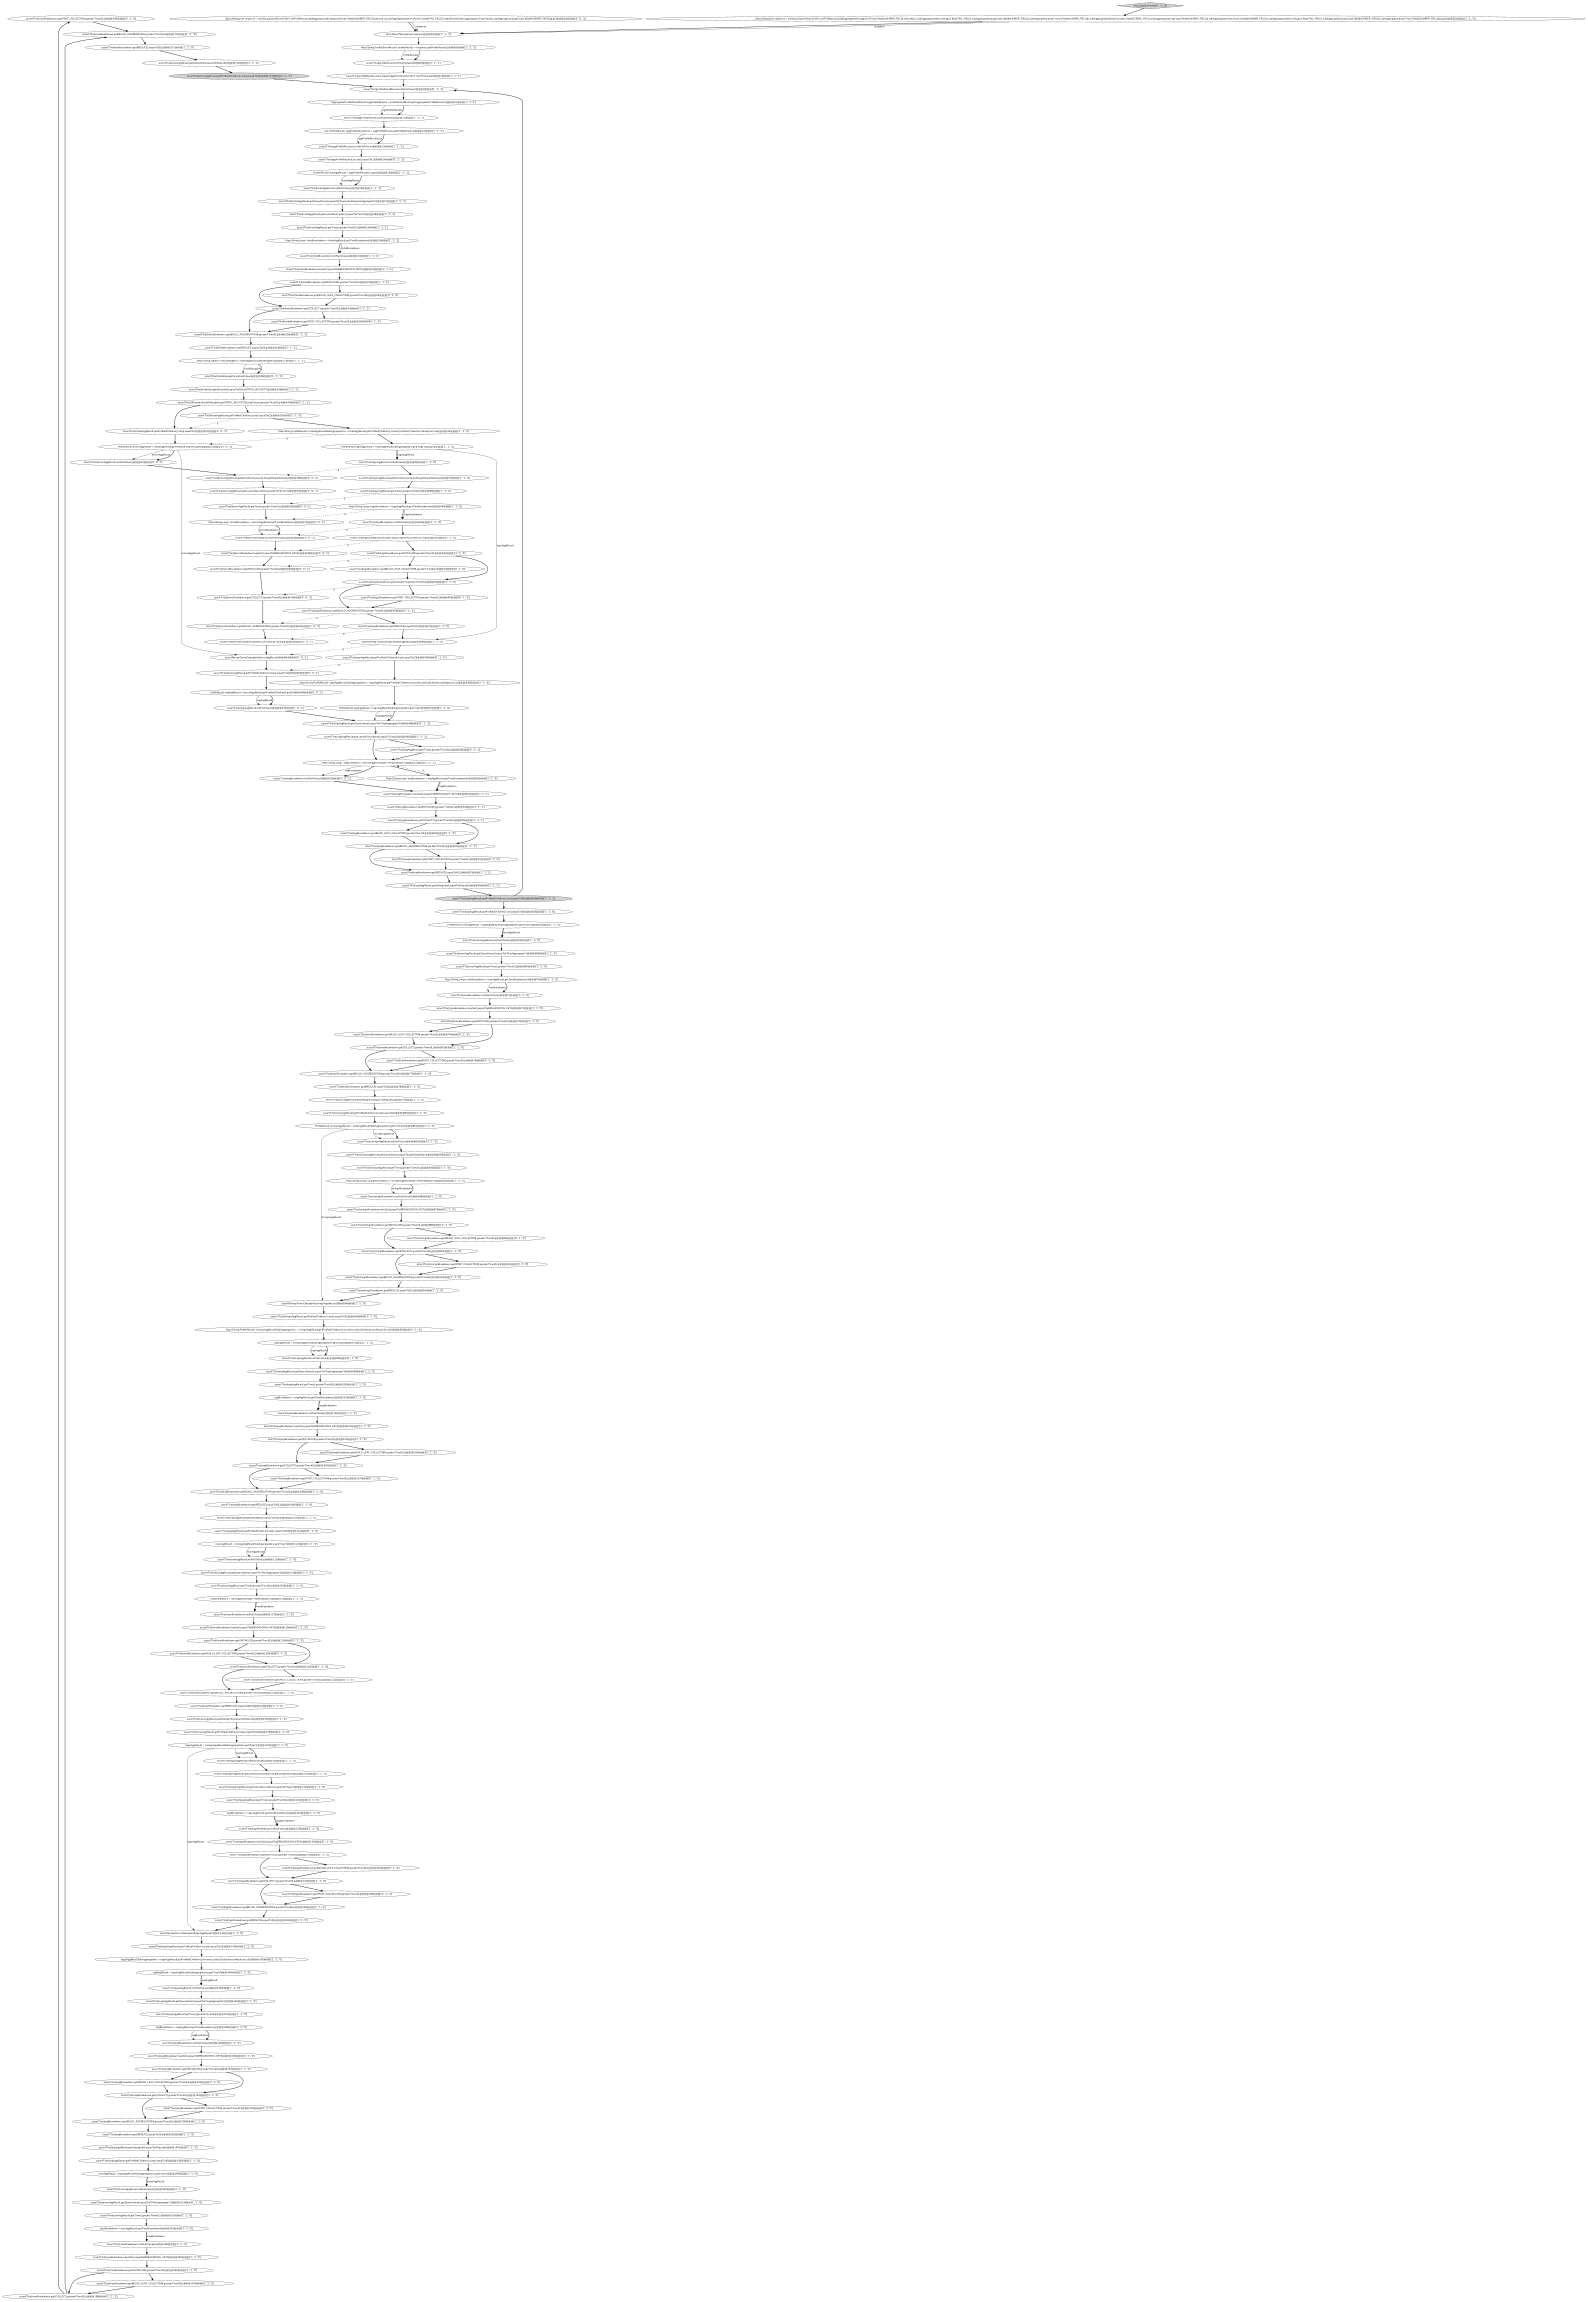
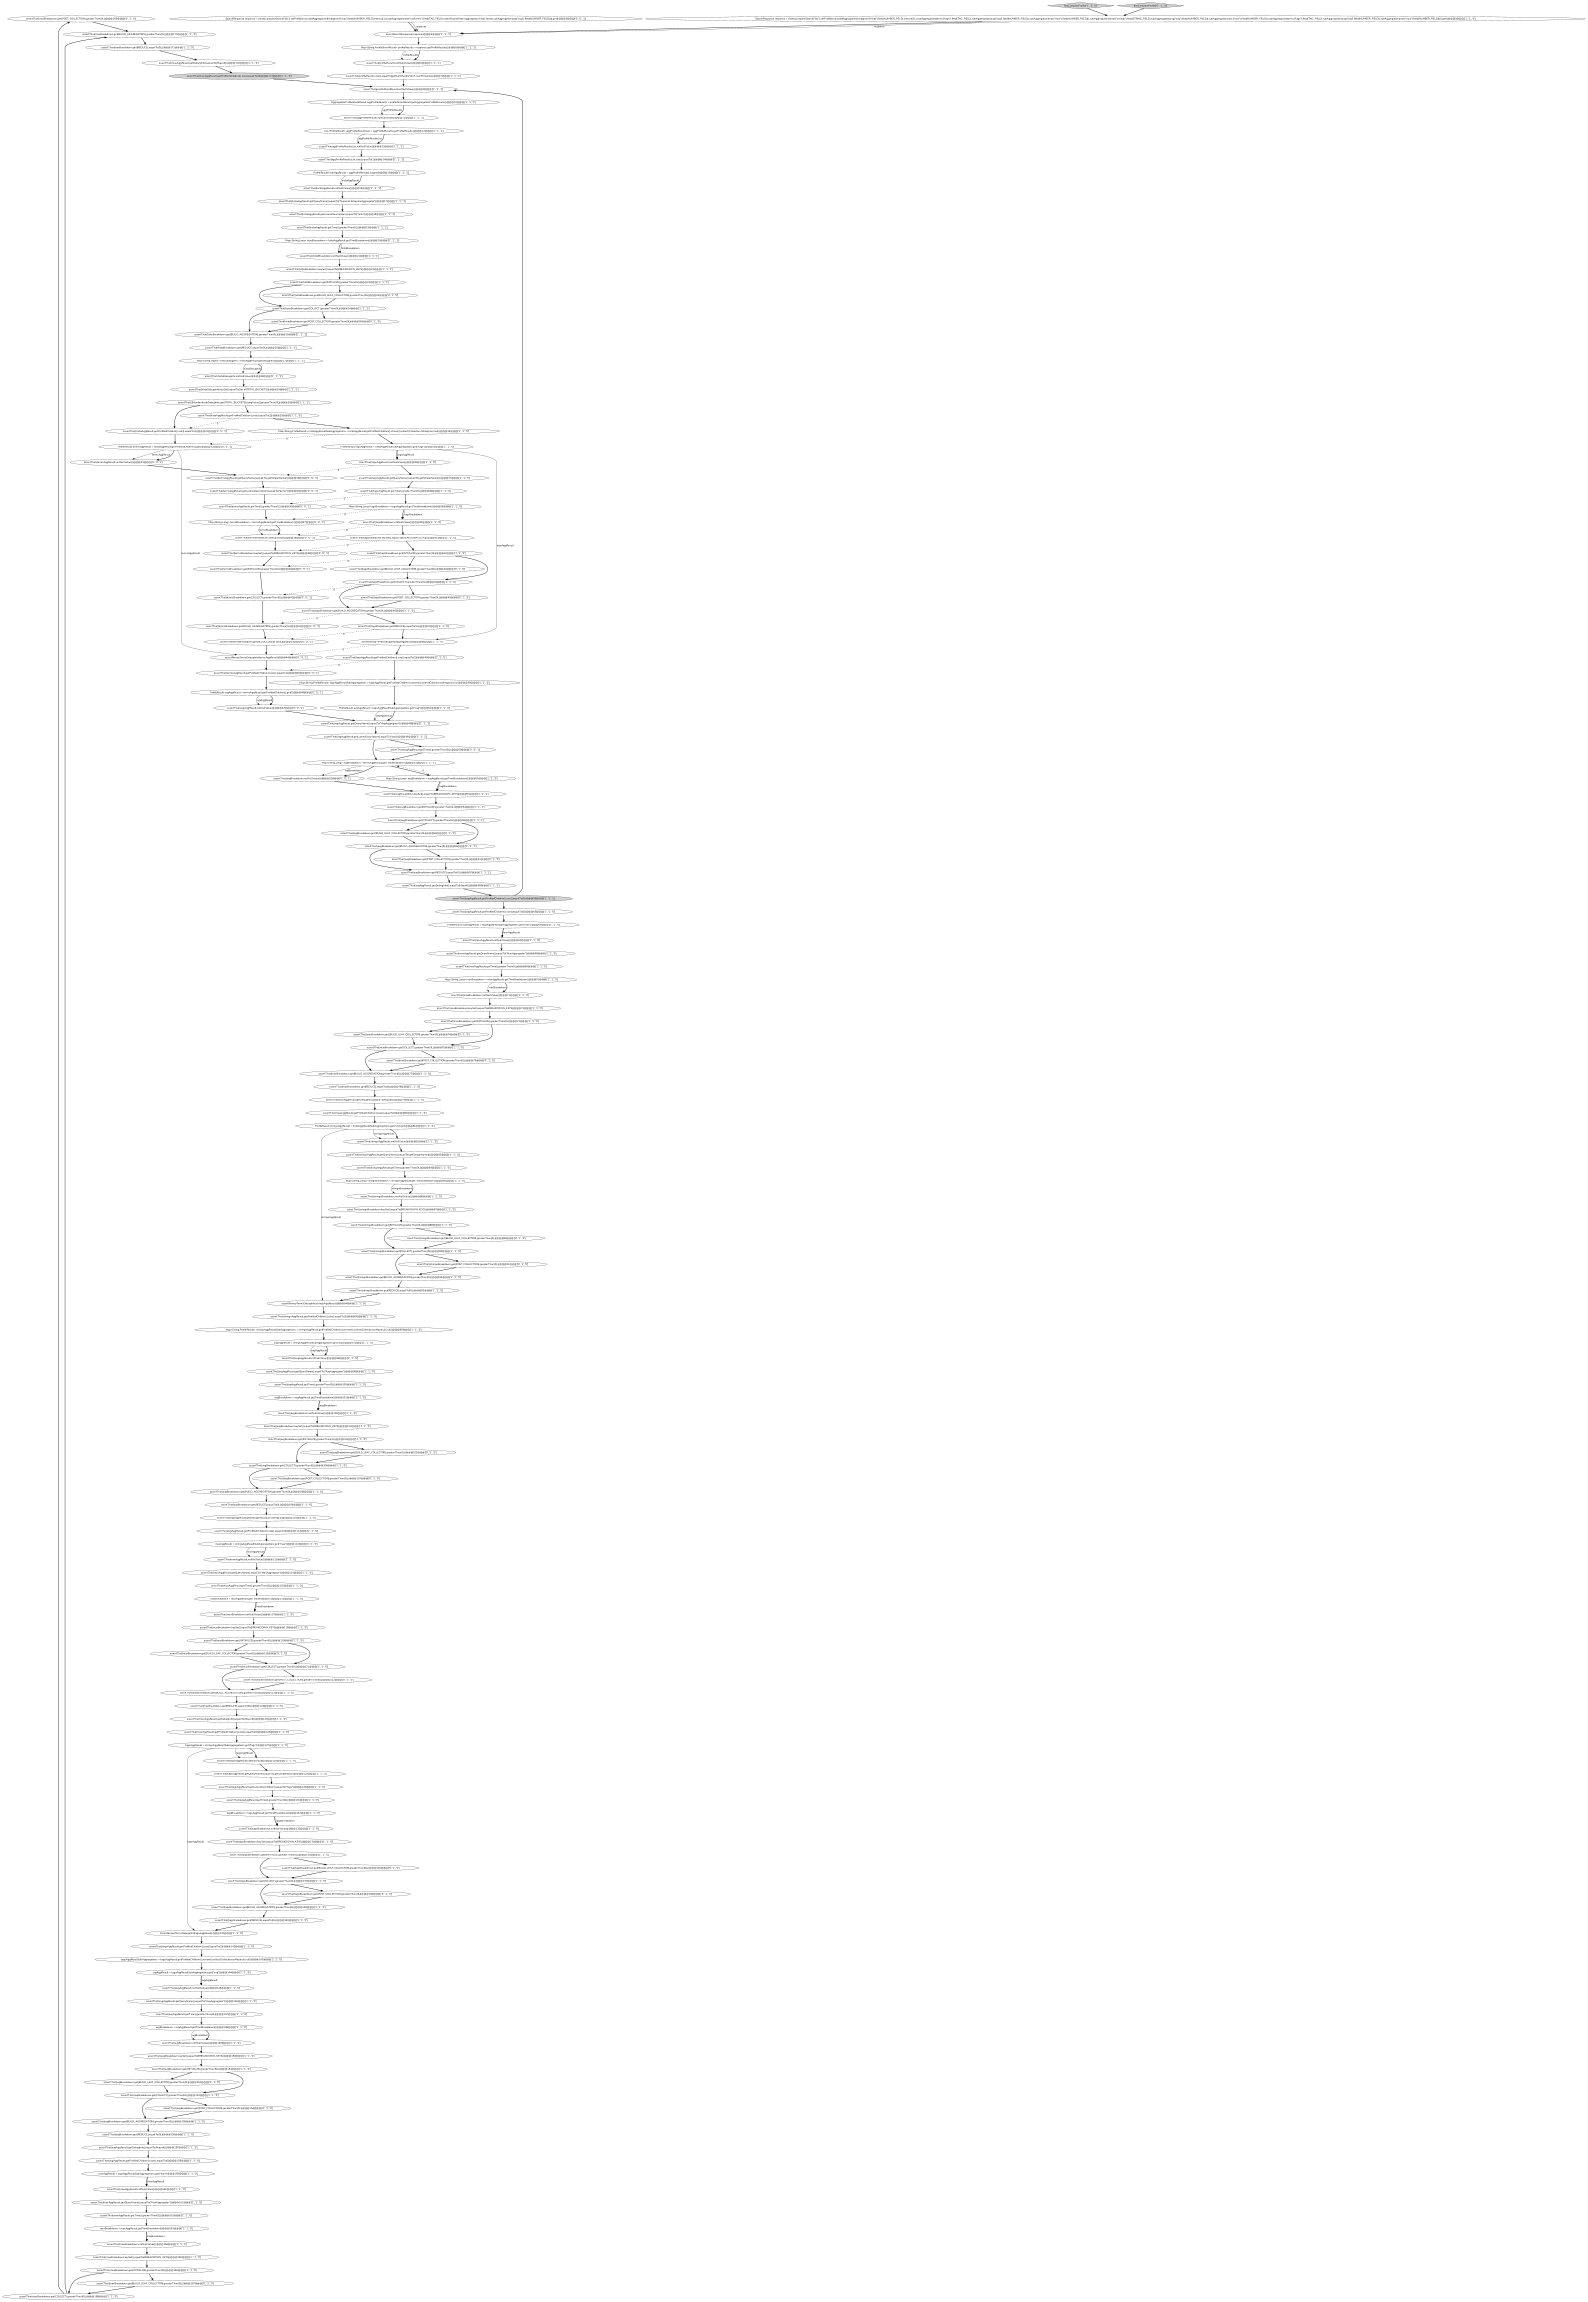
node "testComplexProfile['1', '0', '0']": added
